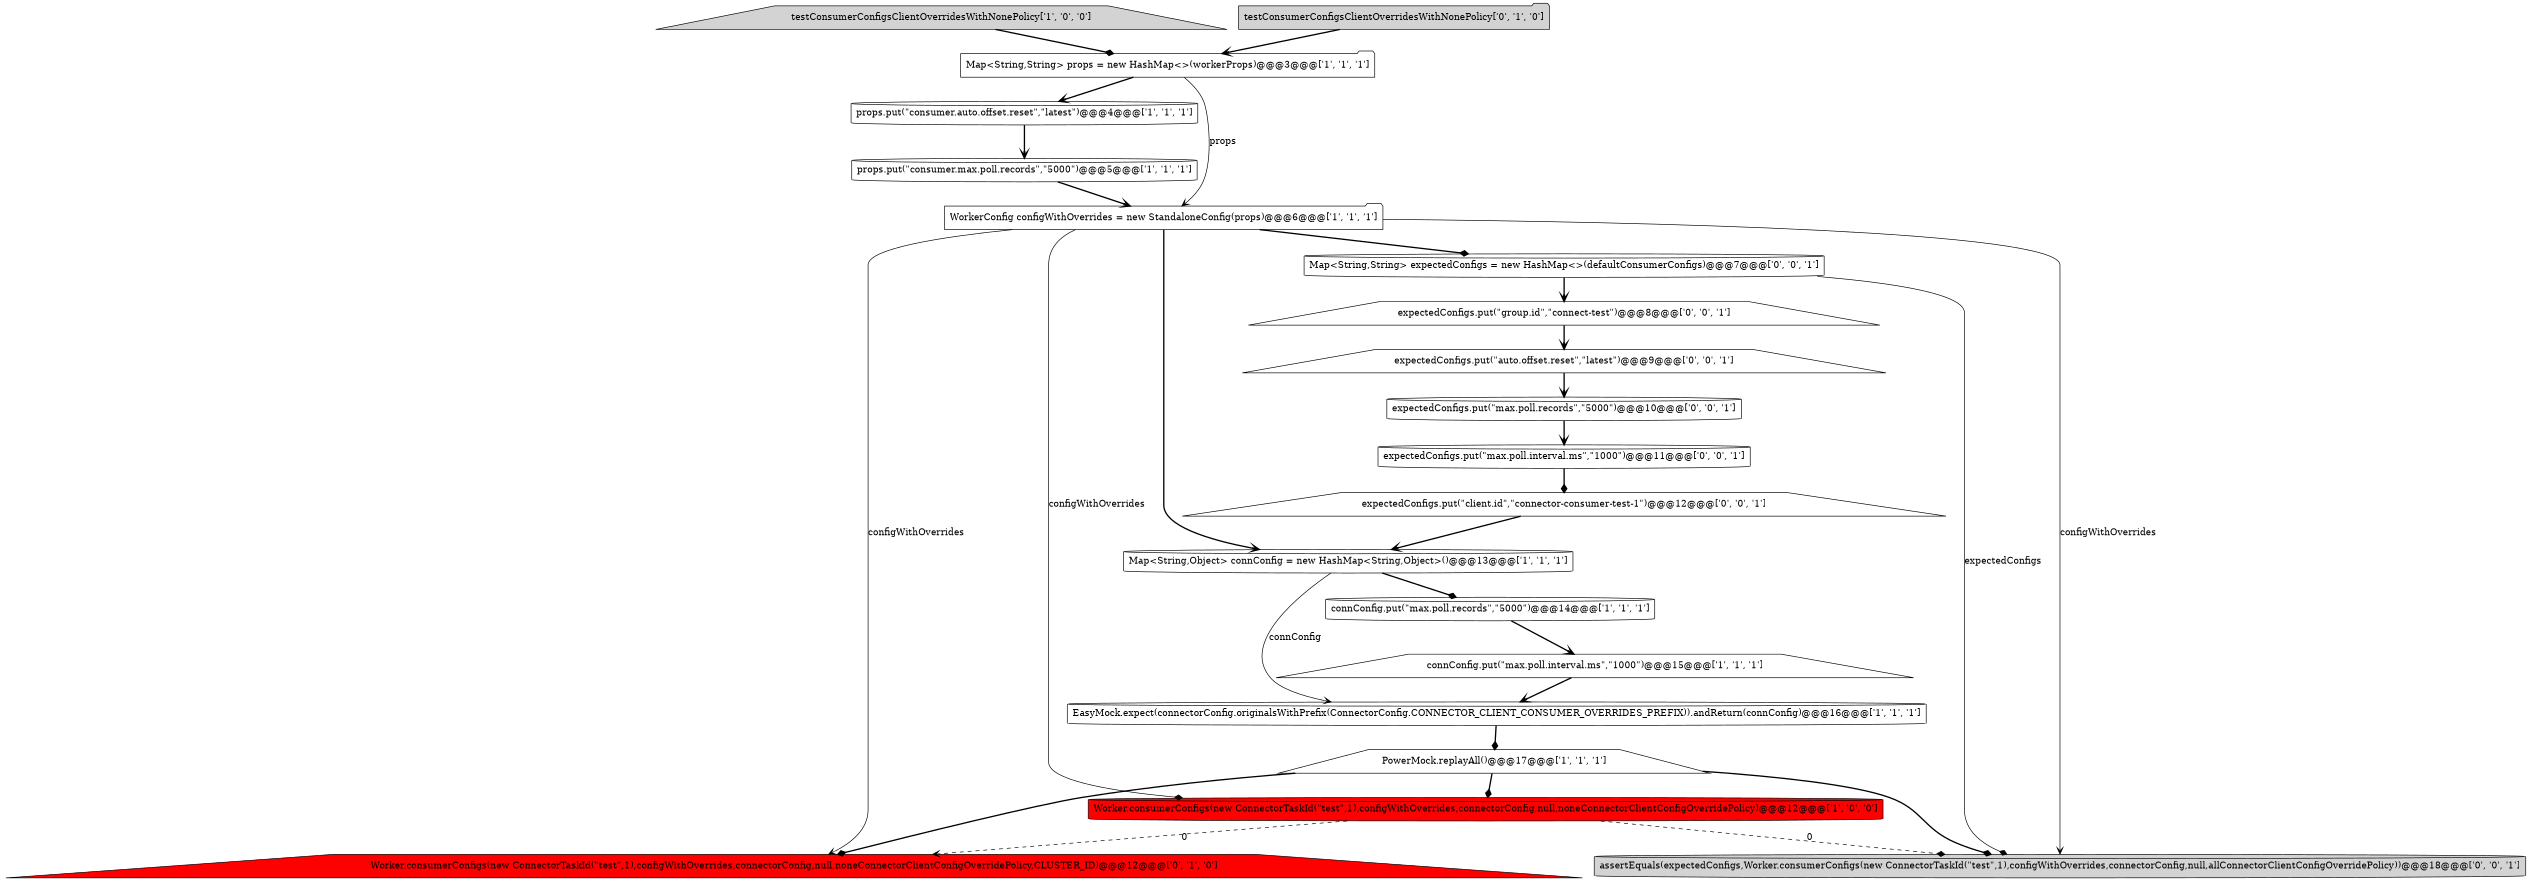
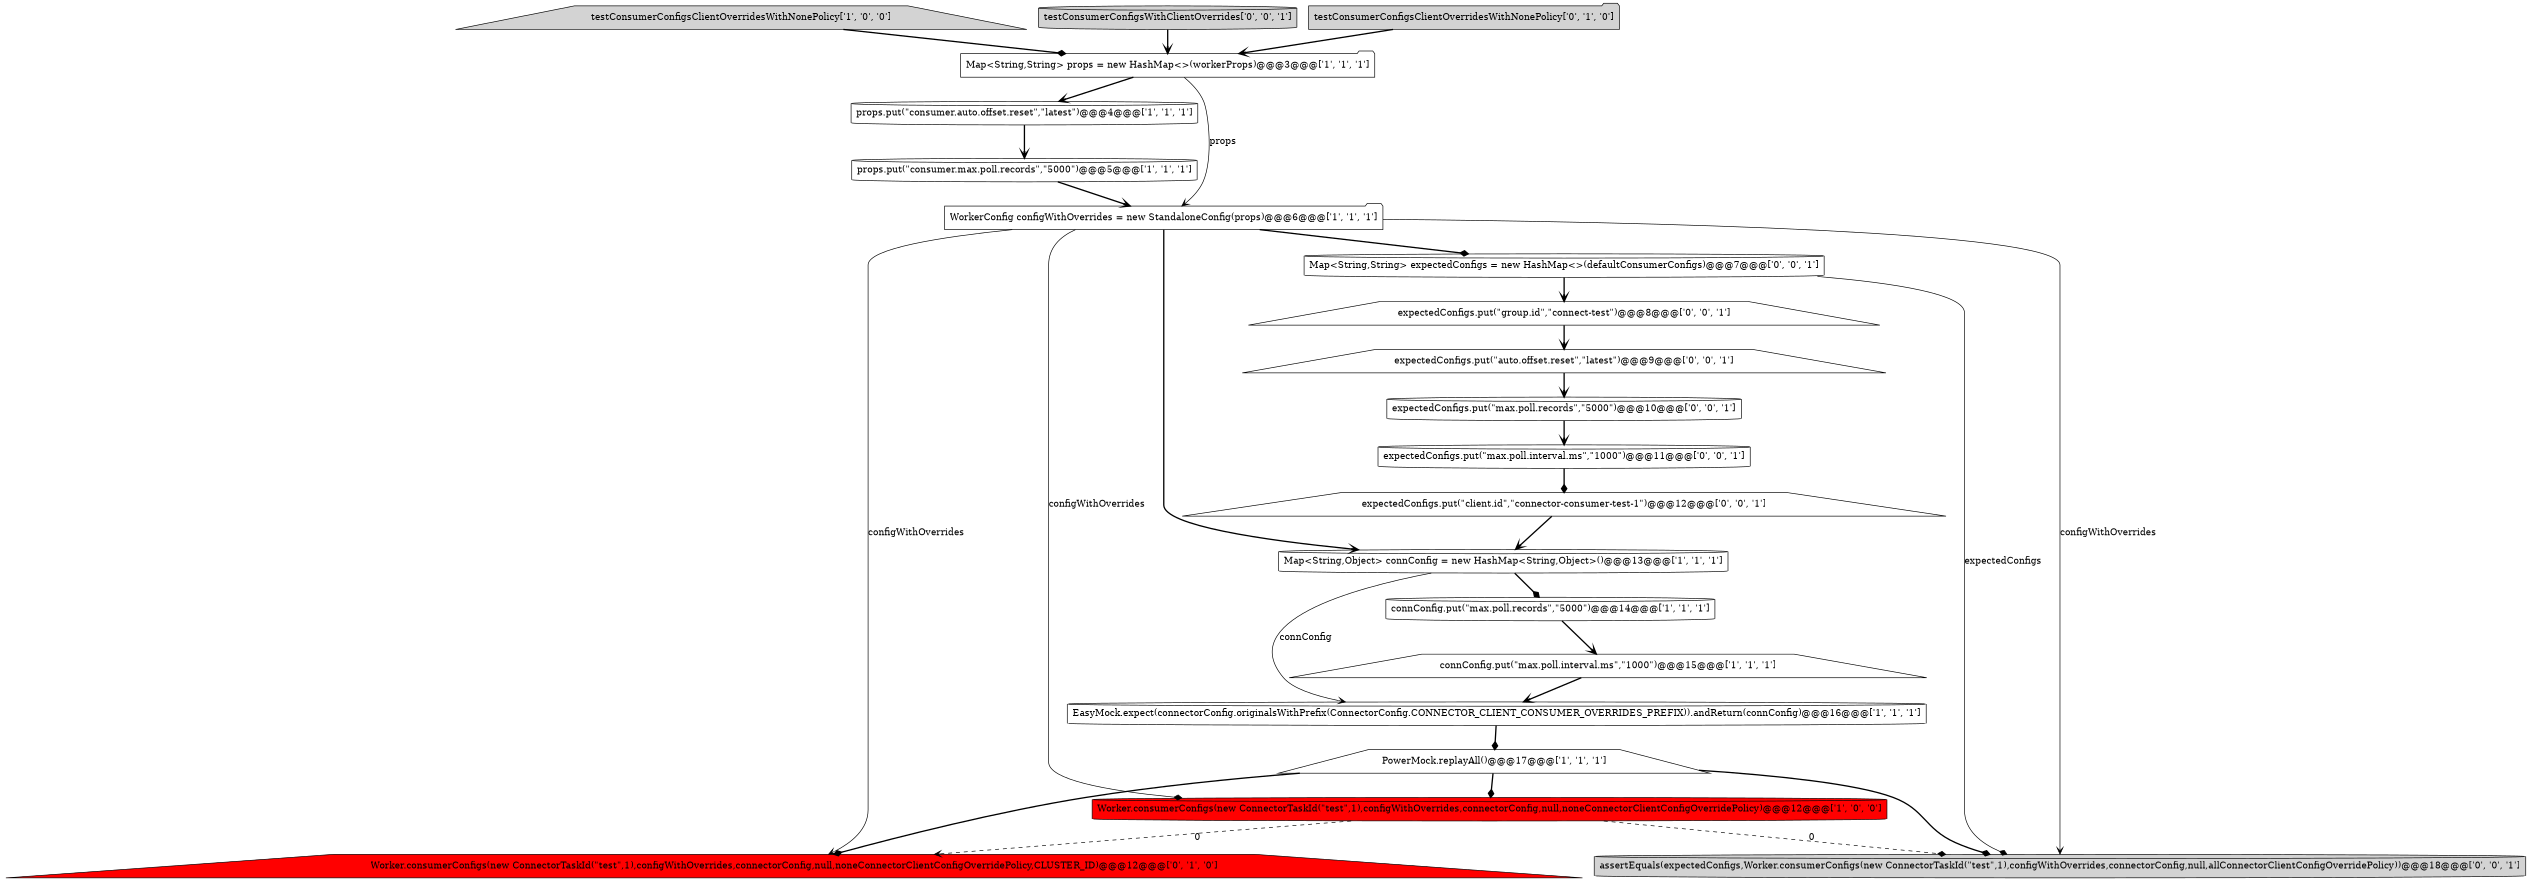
node "testConsumerConfigsWithClientOverrides['0', '0', '1']": added
